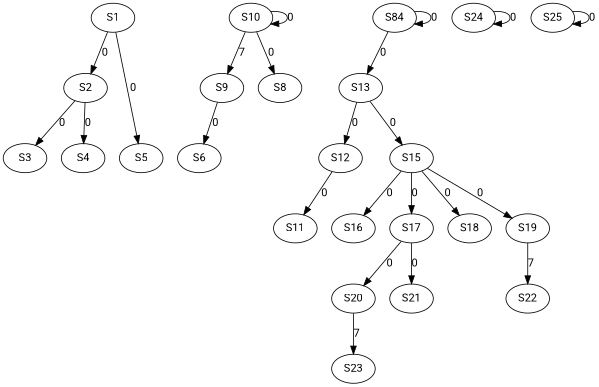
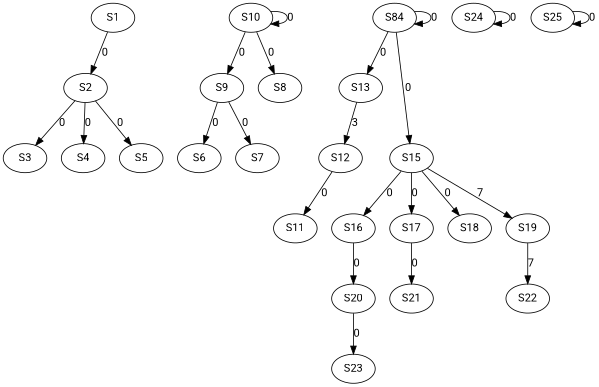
edge "S10" -> "S9": label "7" -> "0"
edge "S1" -> "S5": now "S2" -> "S5"
edge "S13" -> "S15": now "S84" -> "S15"
edge "S13" -> "S12": label "0" -> "3"
node "S7": added
edge "S15" -> "S19": label "0" -> "7"
edge "S17" -> "S20": now "S16" -> "S20"
edge "S20" -> "S23": label "7" -> "0"
